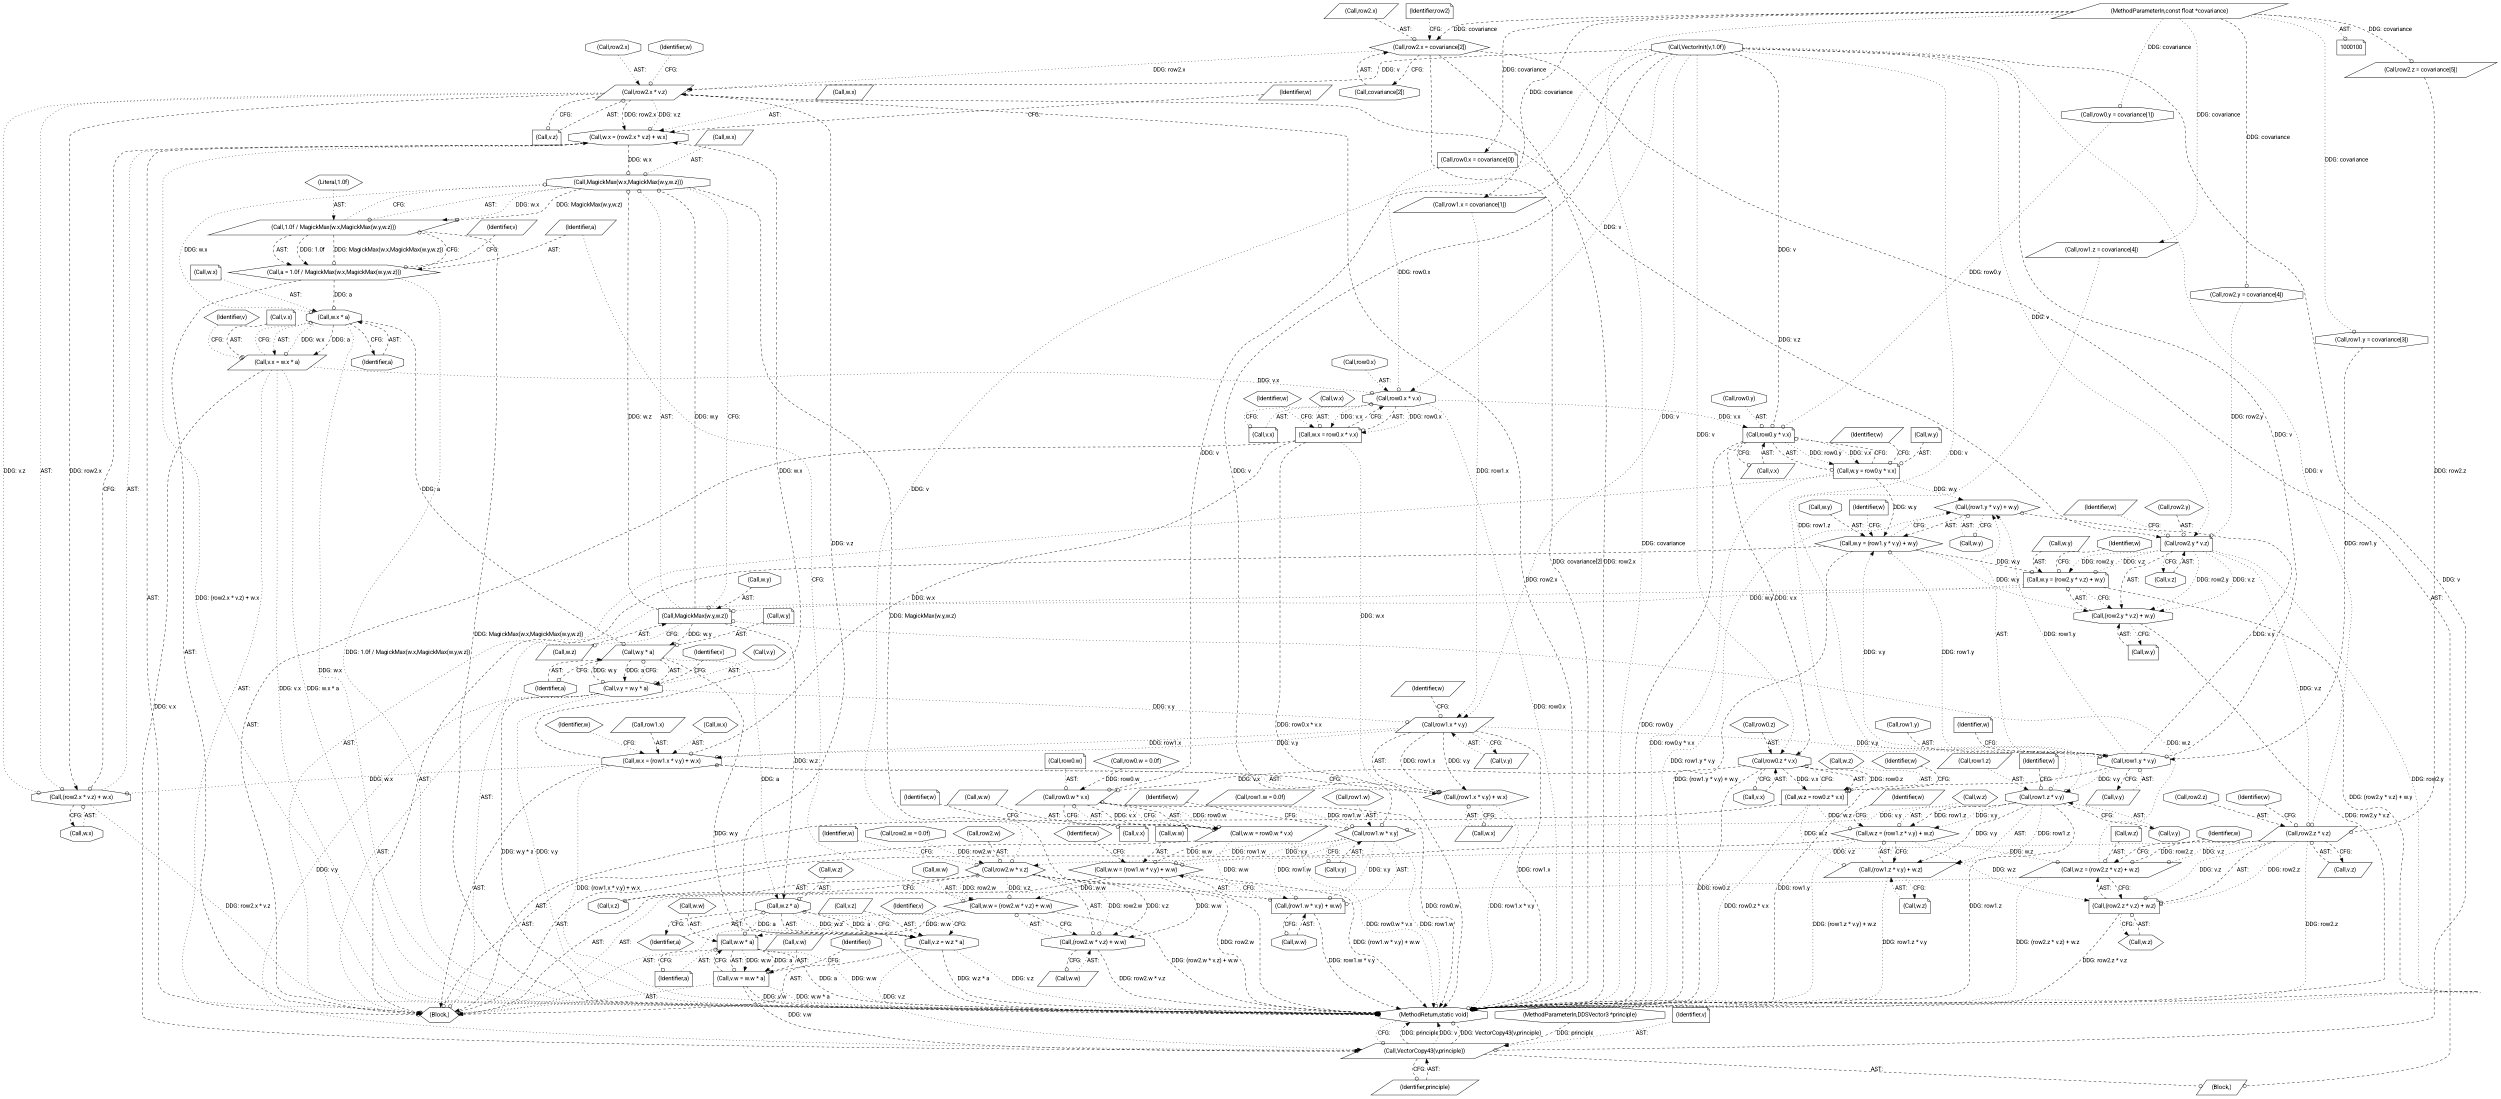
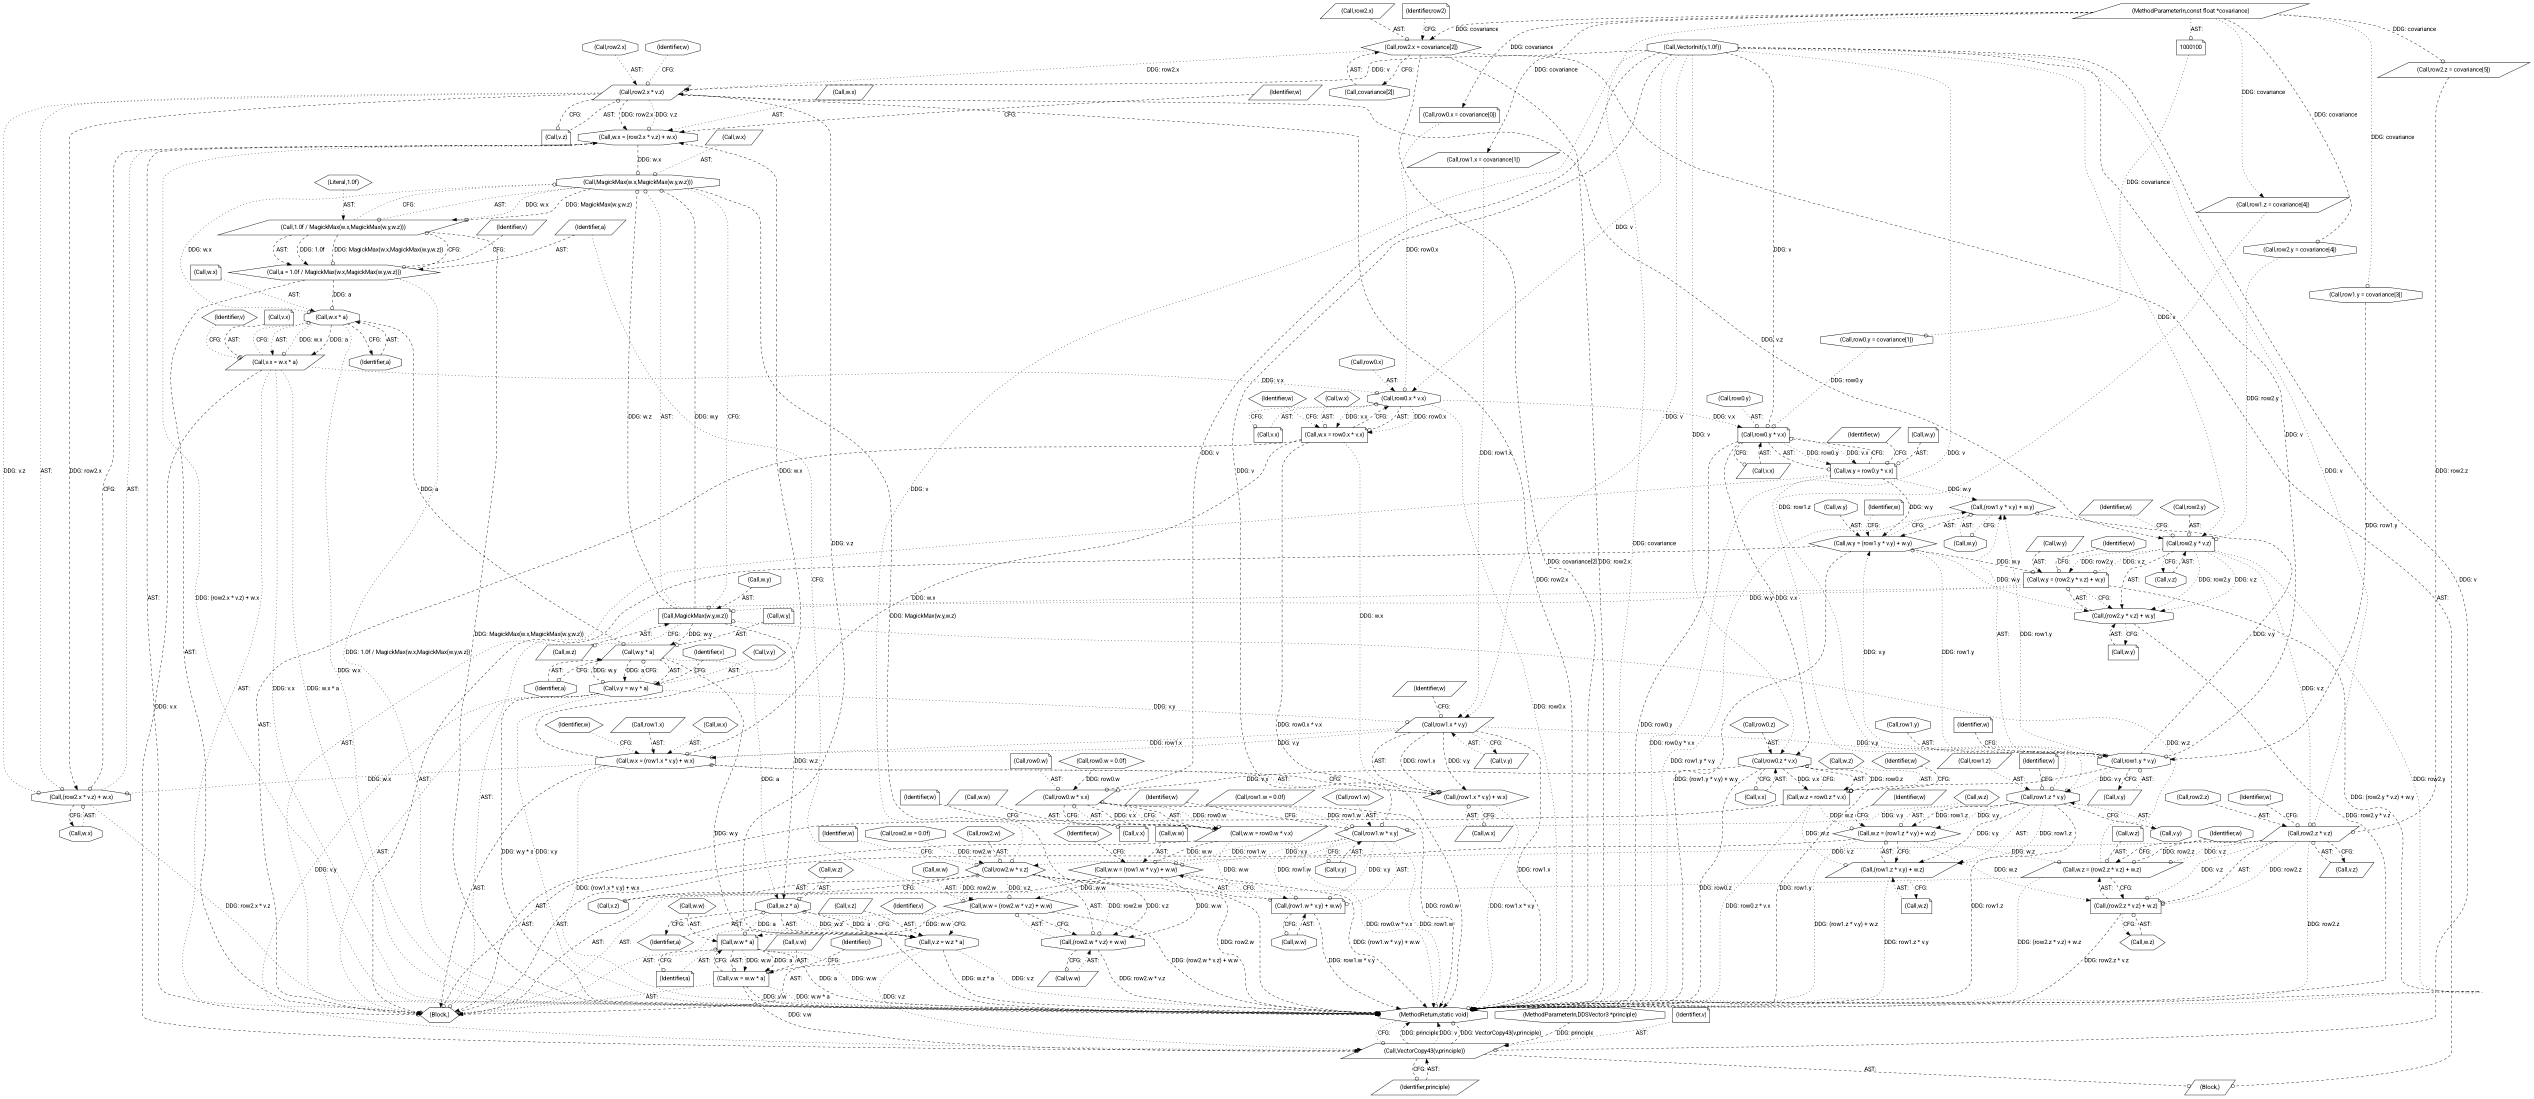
edge "(MethodParameterIn,const float *covariance)" -> "(Call,row0.y = covariance[1])": now "1000100" -> "(Call,row0.y = covariance[1])"
